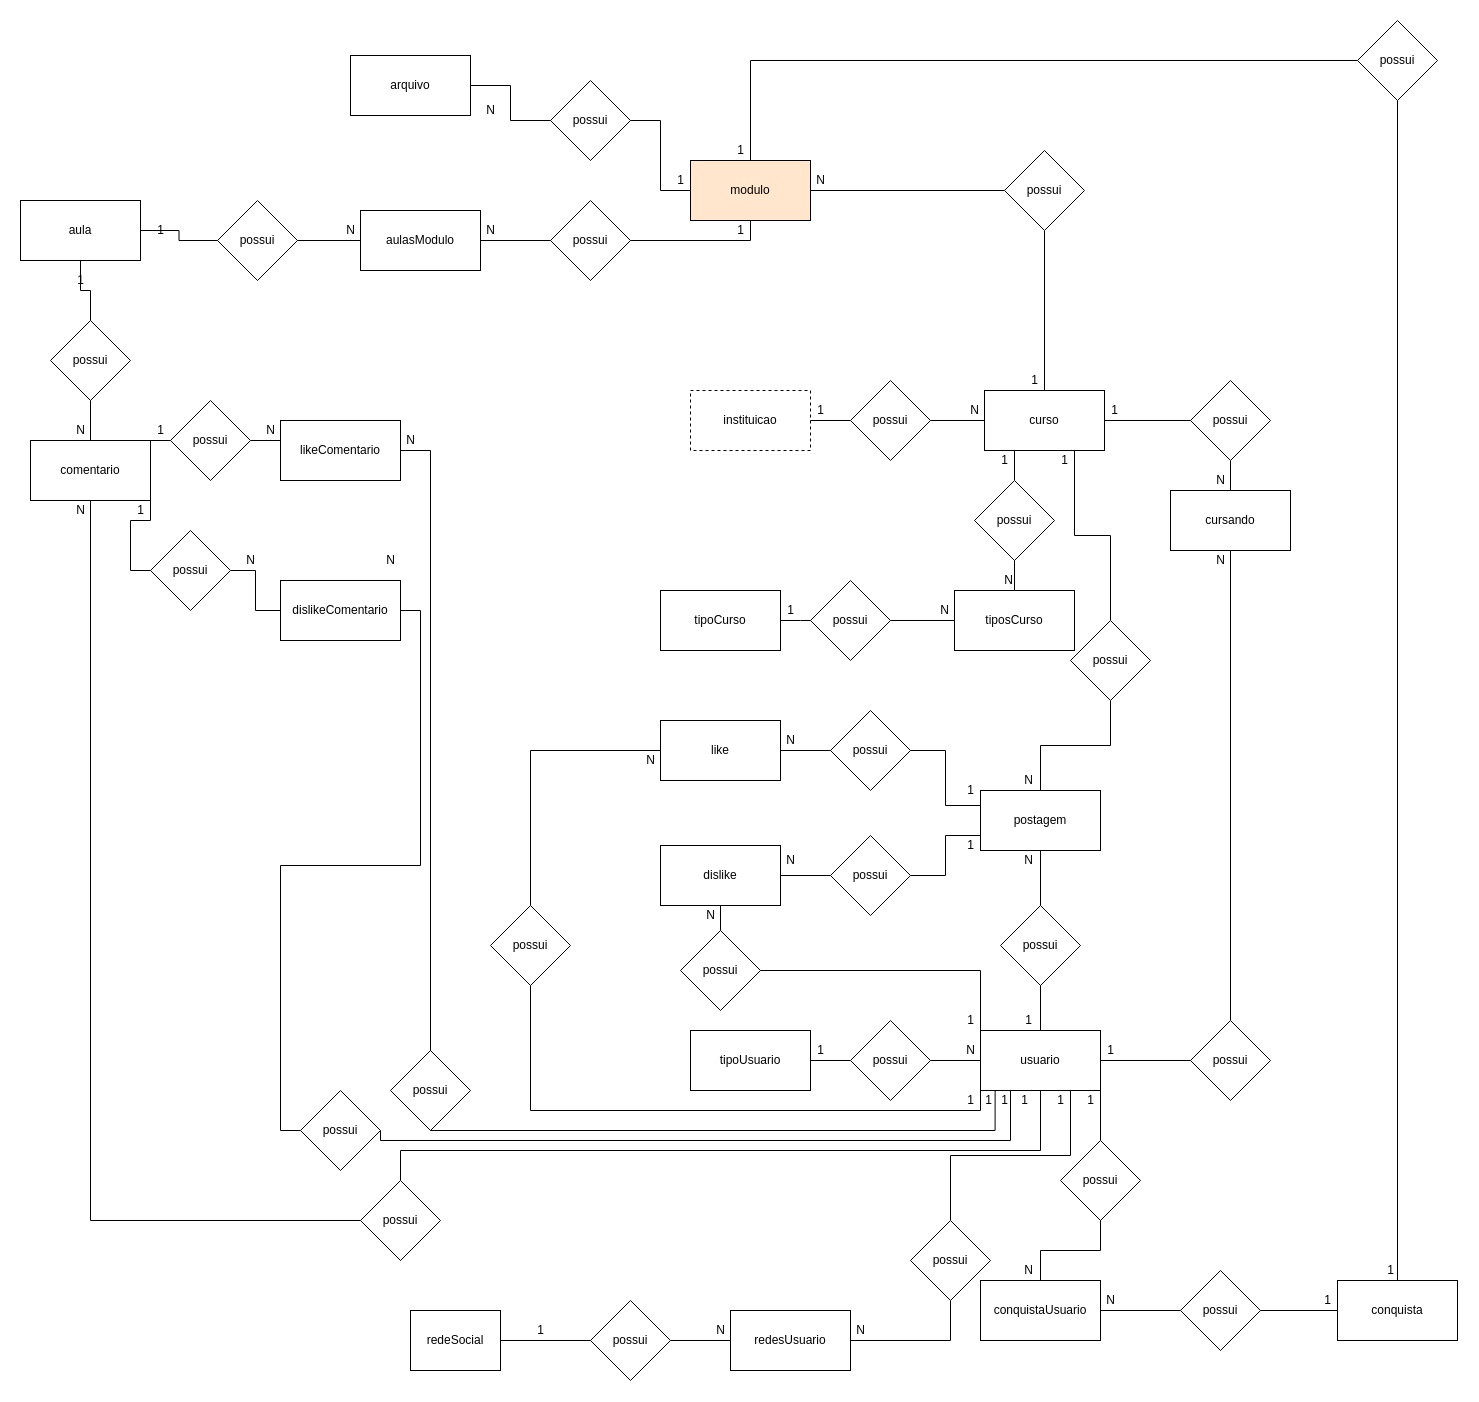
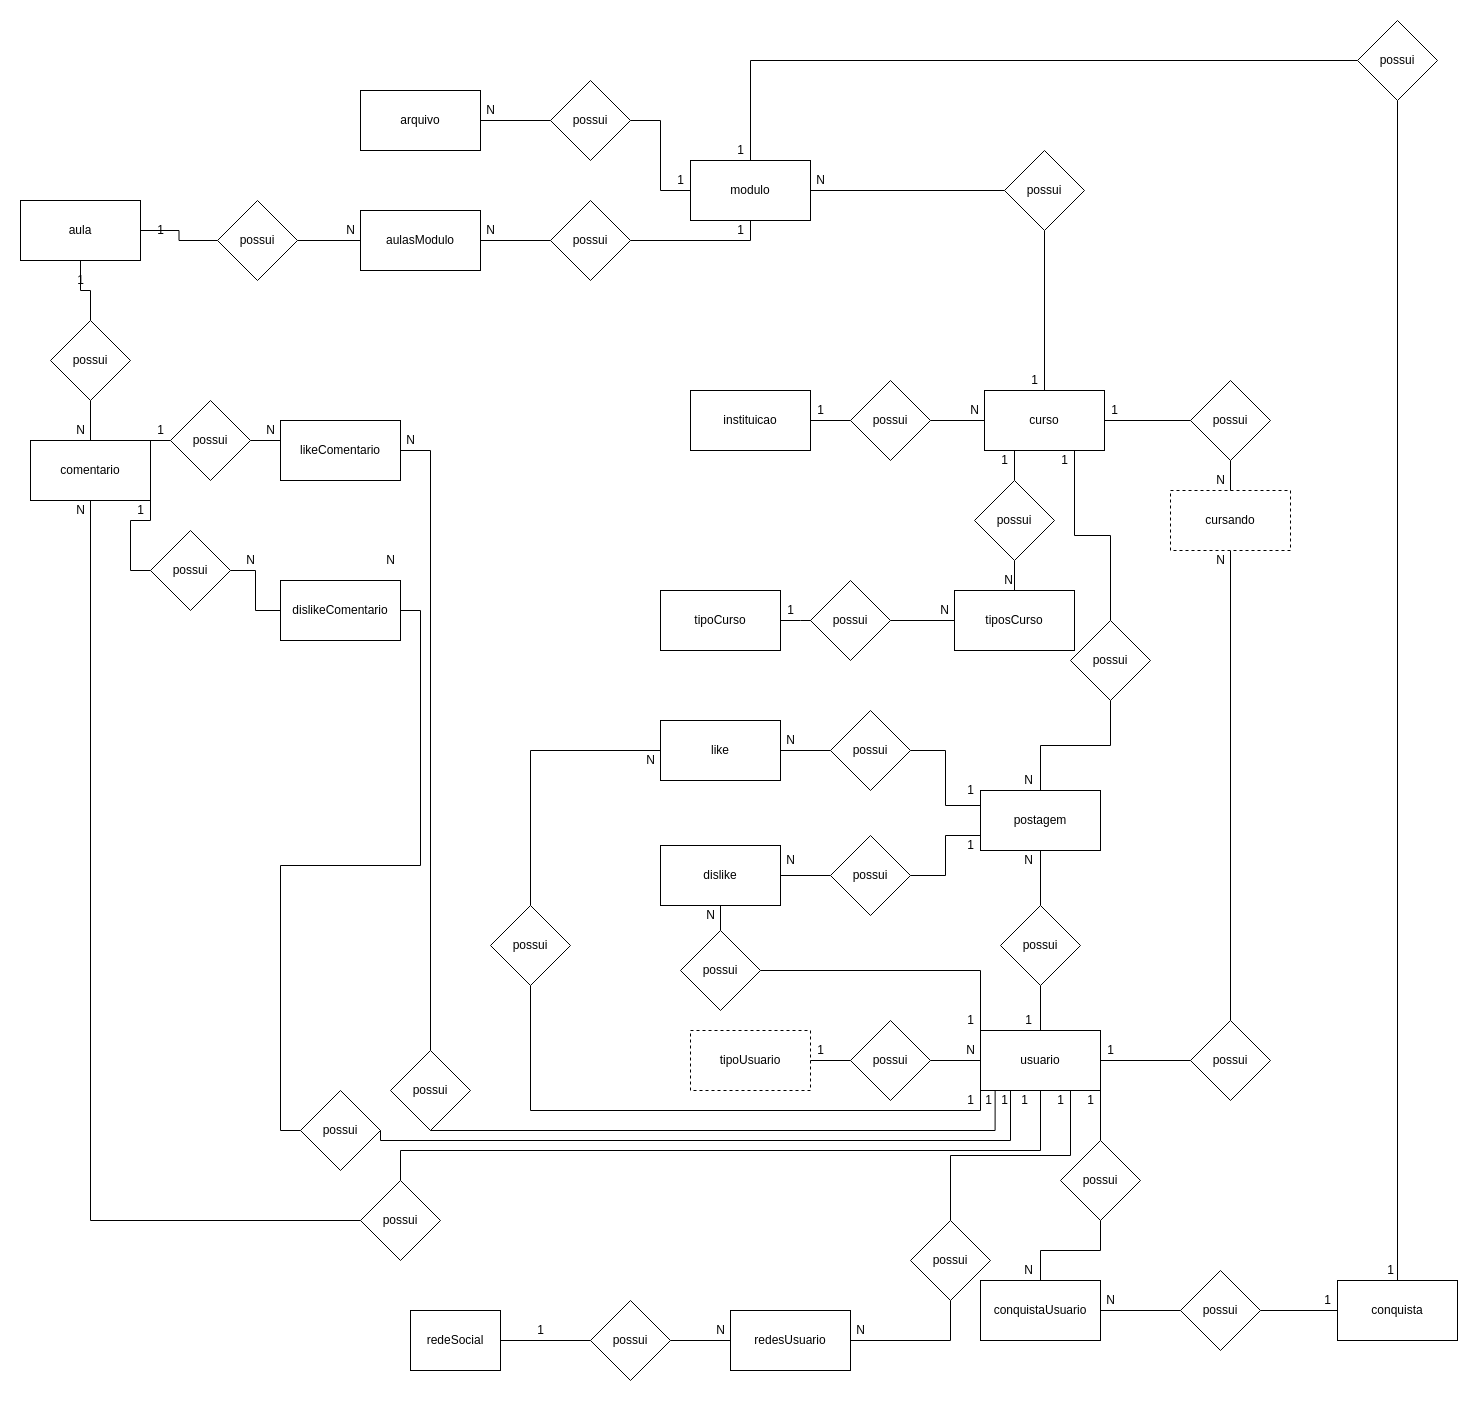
node "arquivo": moved (411, 86) -> (421, 121)
node "modulo": fillcolor #ffe6cc -> #ffffff
node "instituicao": style dashed -> solid
node "cursando": style solid -> dashed
node "tipoUsuario": style solid -> dashed
